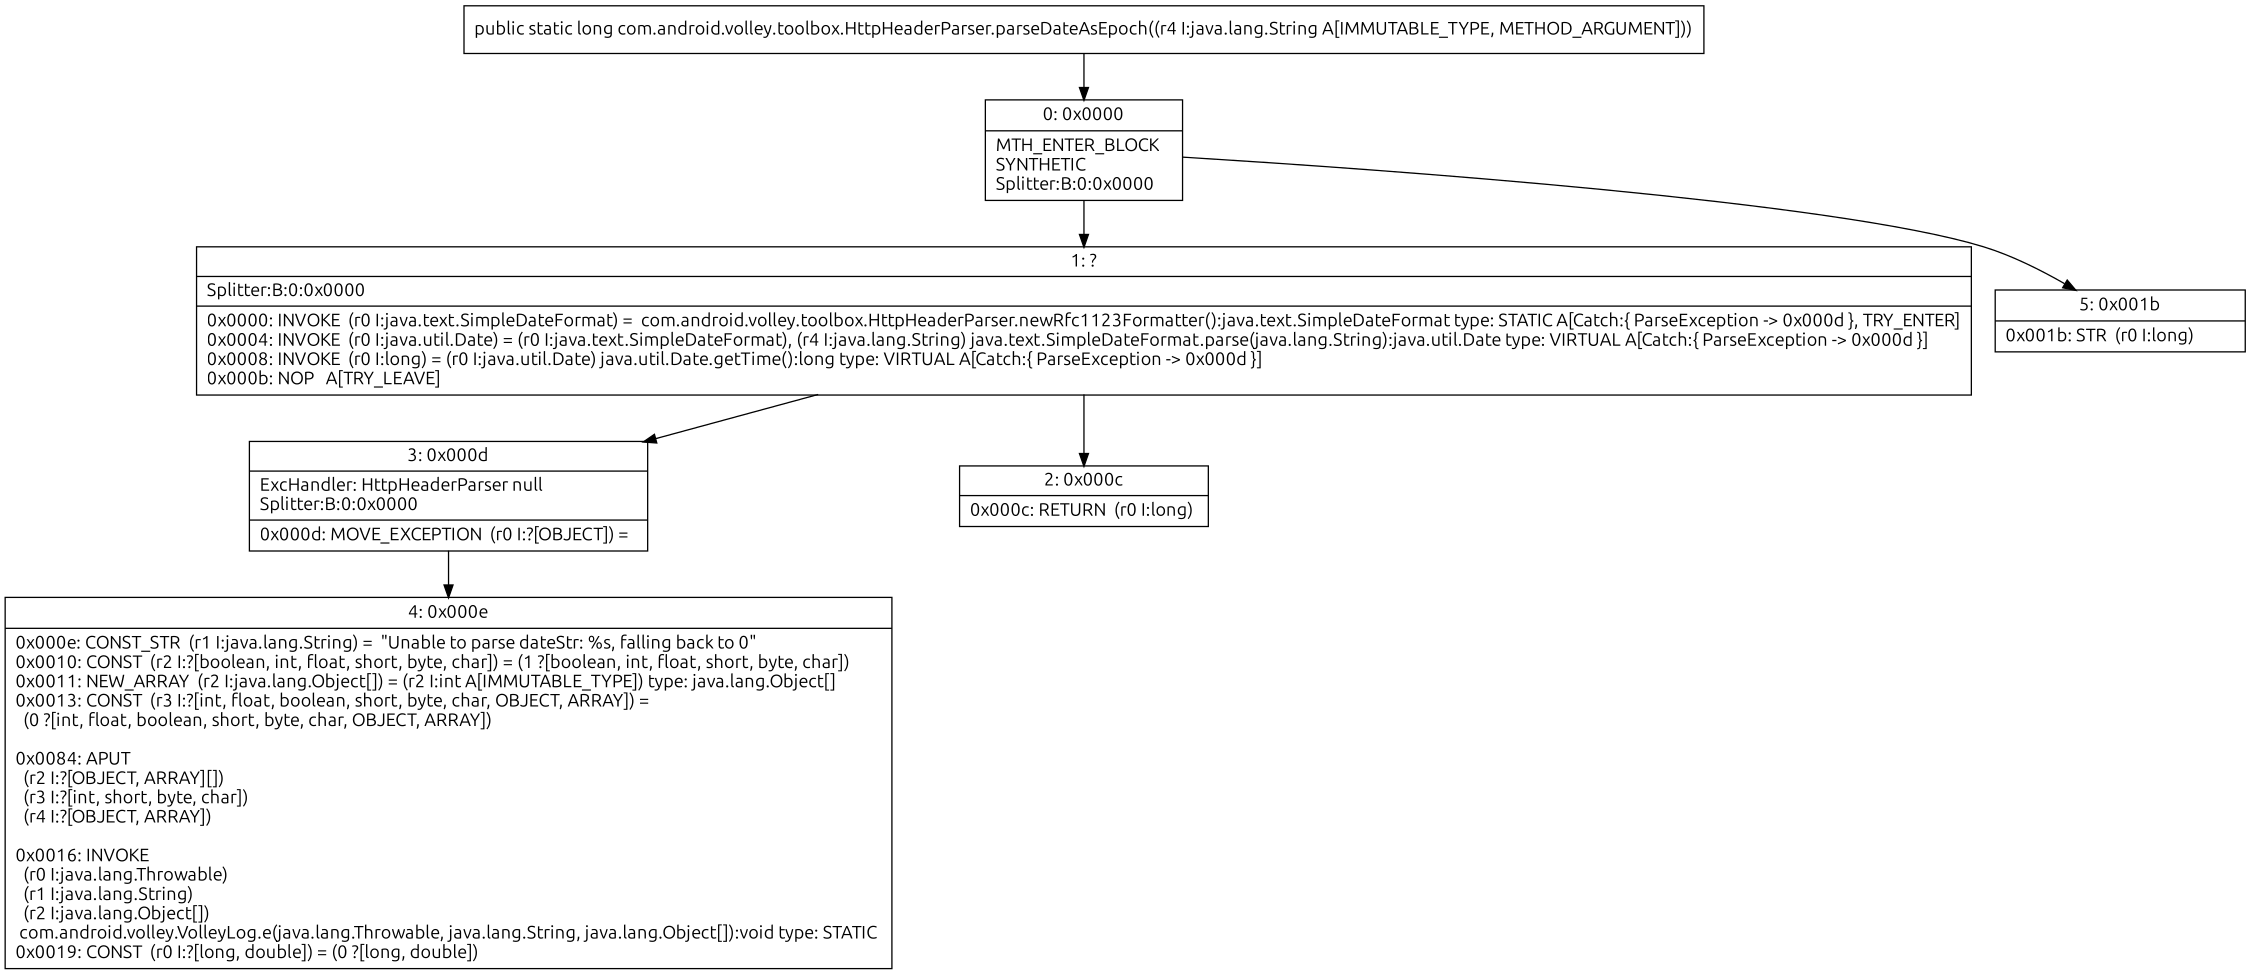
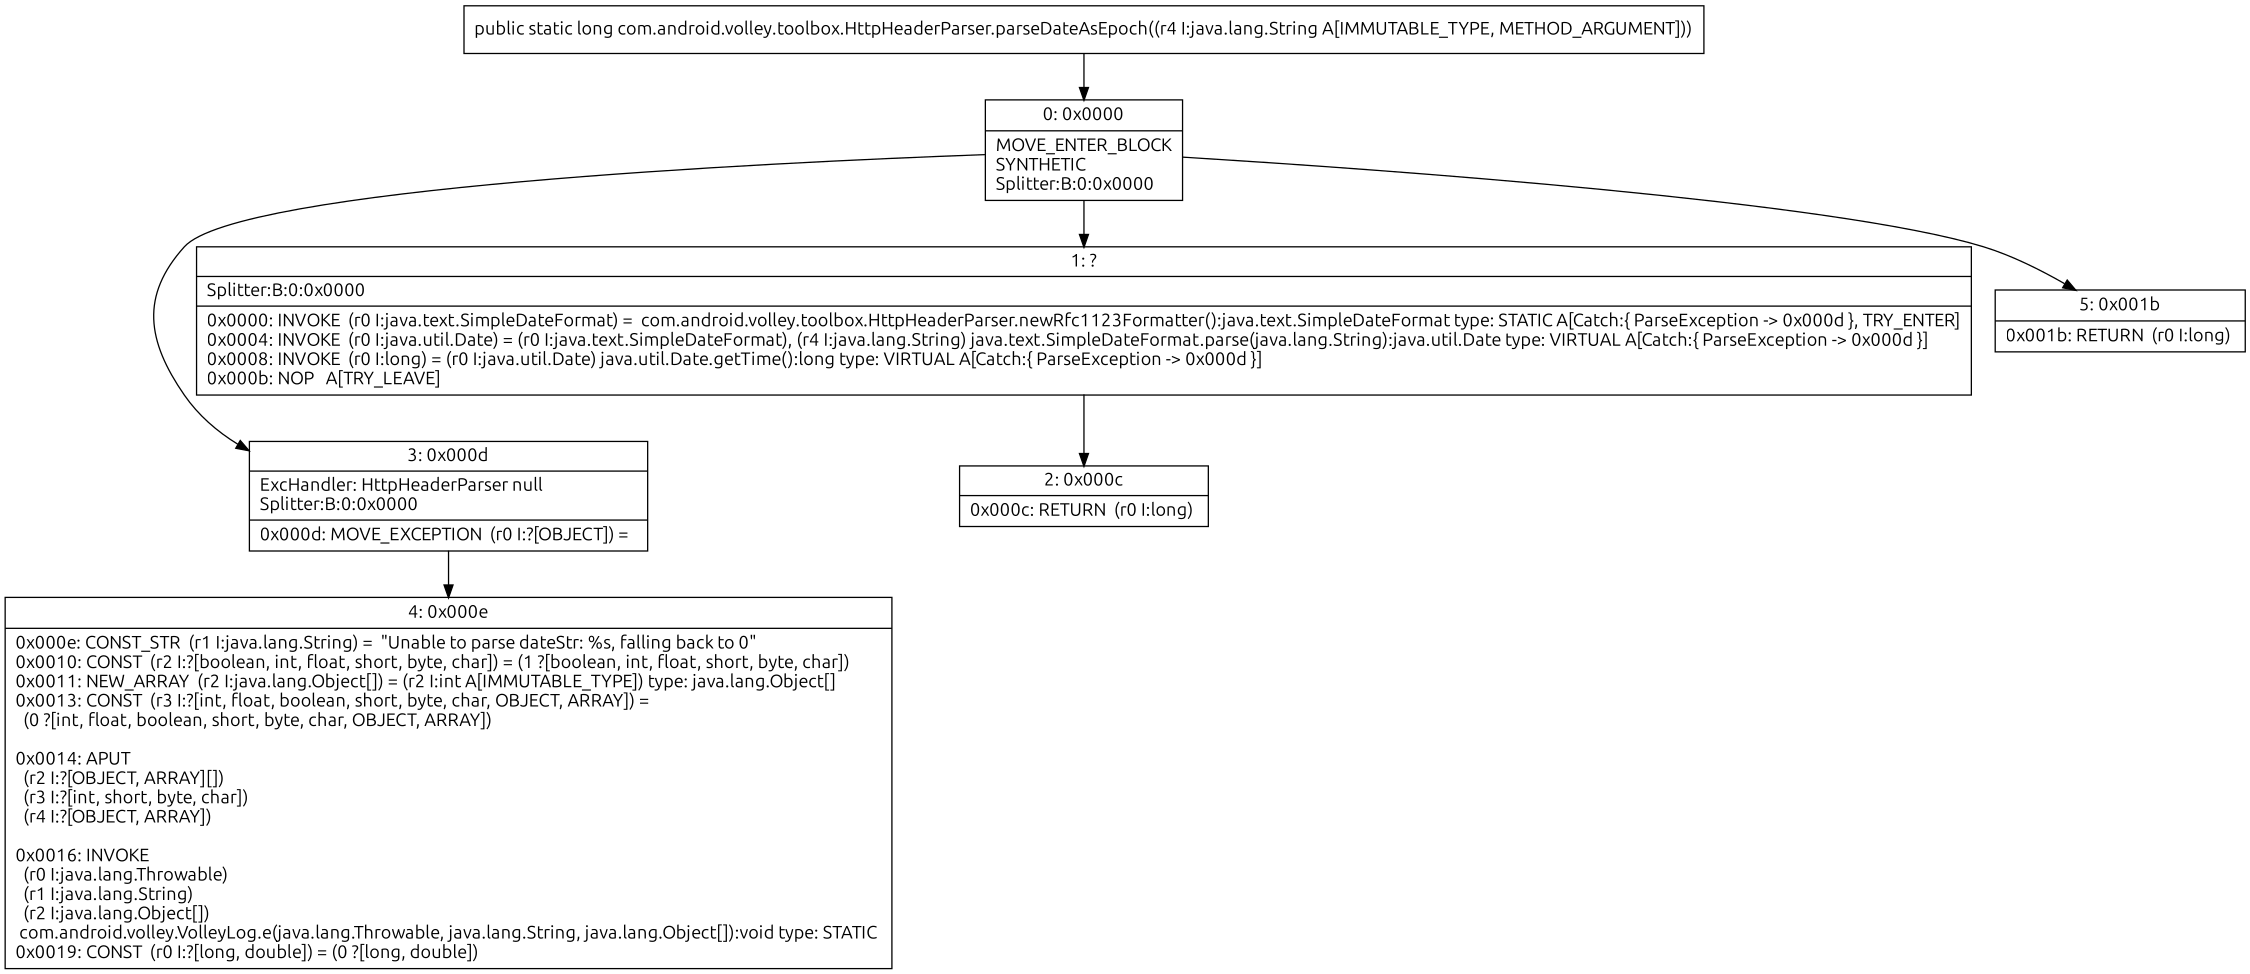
node "0: 0x0000": text "MTH_ENTER_BLOCK" -> "MOVE_ENTER_BLOCK"
node "5: 0x001b": text "0x001b: STR  (r0 I:long)" -> "0x001b: RETURN  (r0 I:long)"
edge "1: ?" -> "3: 0x000d": now "0: 0x0000" -> "3: 0x000d"
node "4: 0x000e": text "0x0084: APUT" -> "0x0014: APUT"
